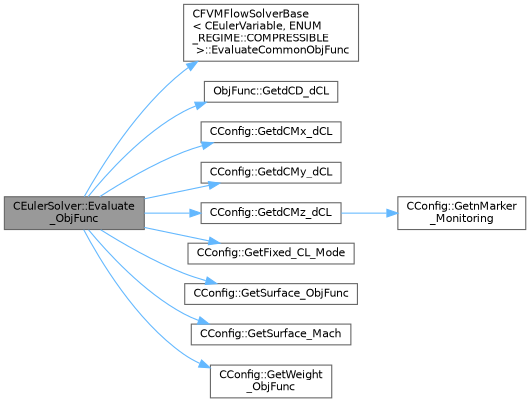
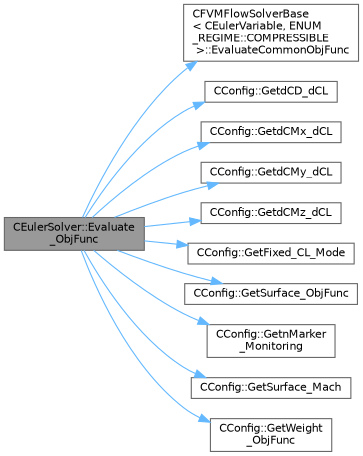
node "ObjFunc::GetdCD_dCL": label "ObjFunc::GetdCD_dCL" -> "CConfig::GetdCD_dCL"
edge "CConfig::GetdCMz_dCL" -> "CConfig::GetnMarker _Monitoring": now "CEulerSolver::Evaluate _ObjFunc" -> "CConfig::GetnMarker _Monitoring"
